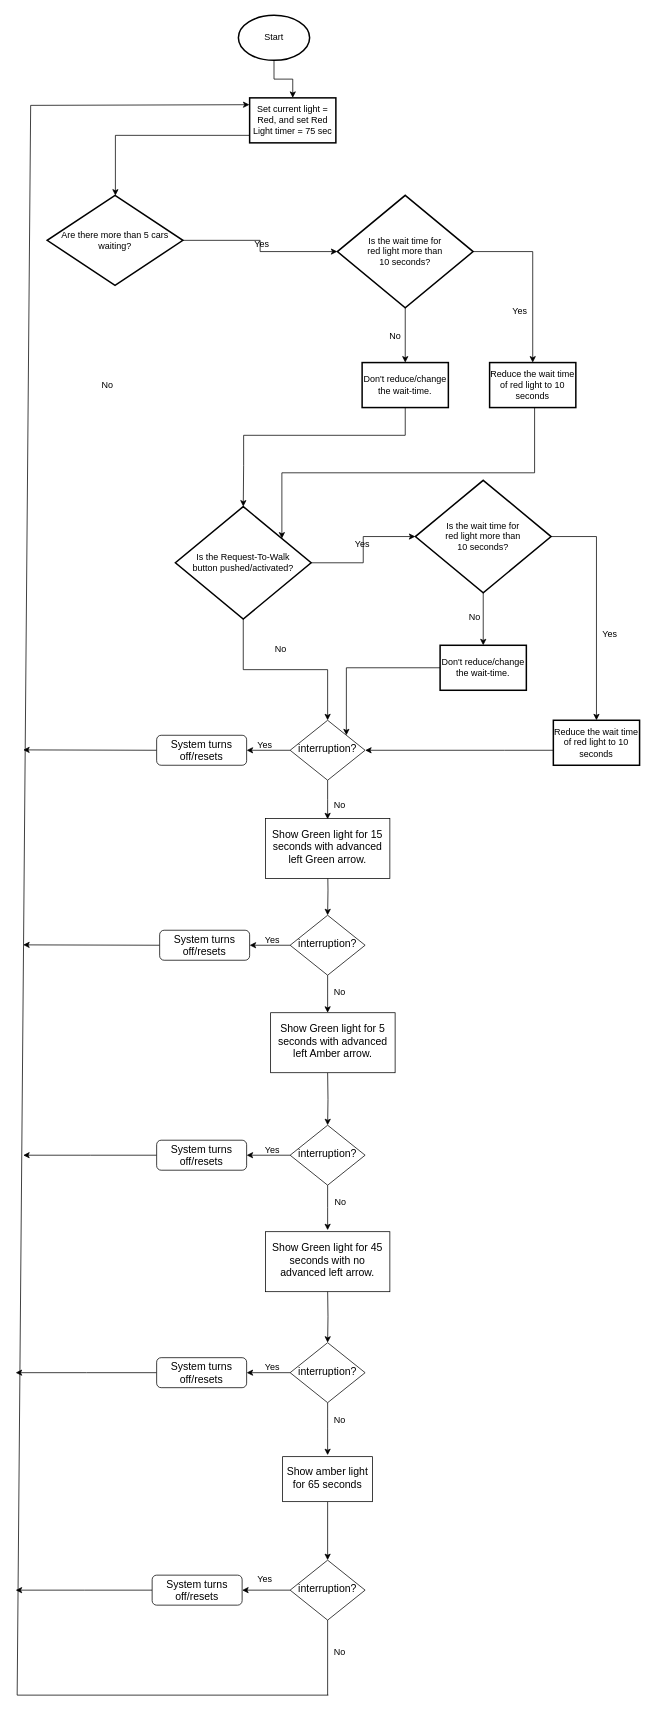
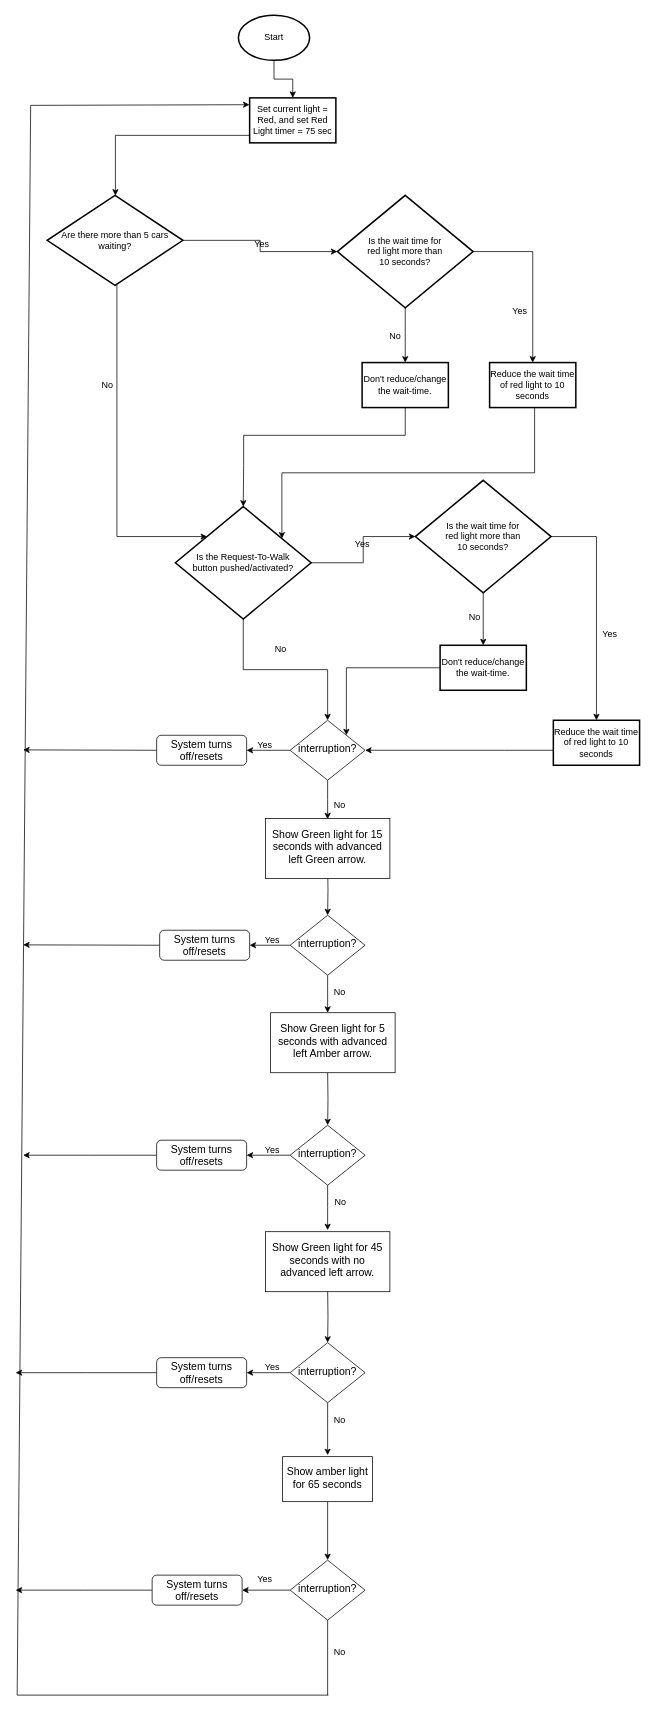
edge "Are there more than 5 cars waiting?" -> "Is the Request-To-Walk button pushed/activated?": added
